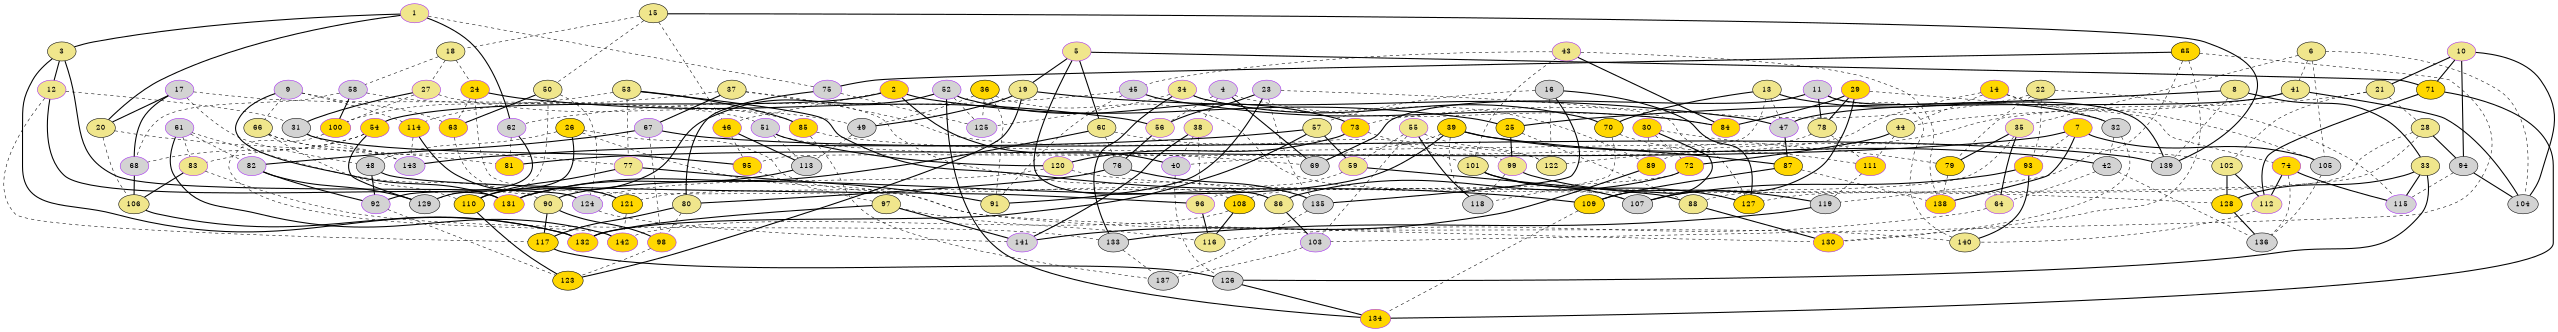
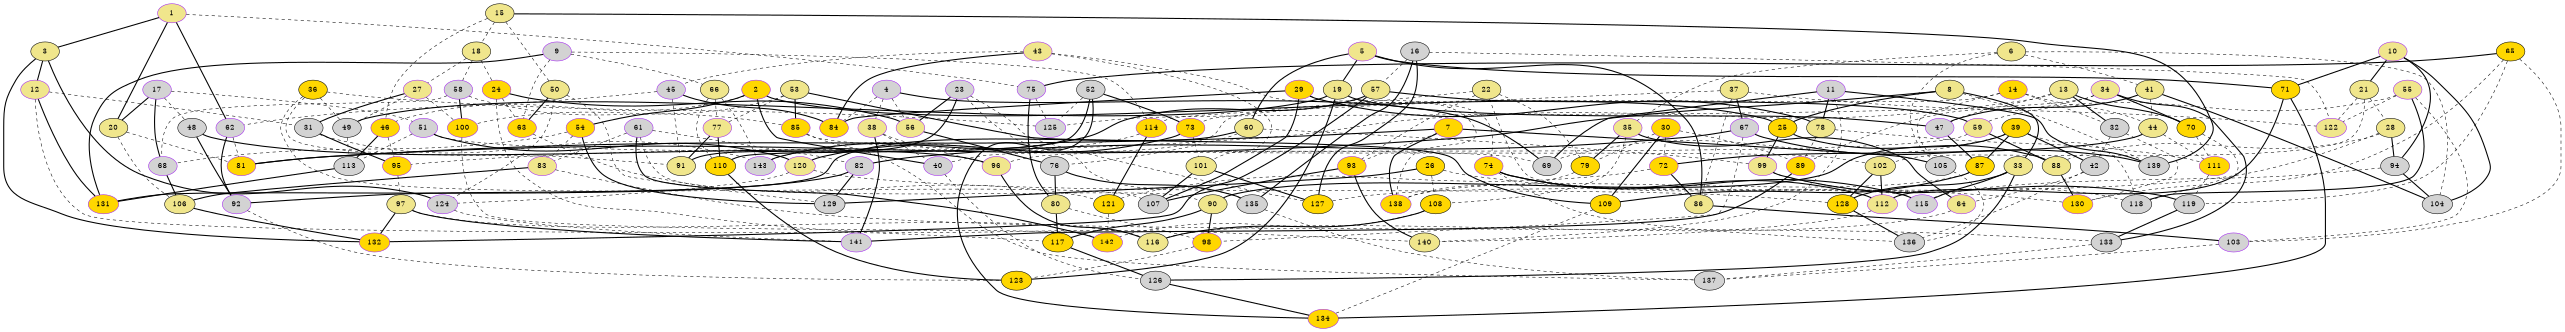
node "52": color purple -> black
edge "26" -- "48": removed
edge "8" -- "81": added
node "122": color black -> purple
edge "25" -- "88": style dashed -> bold
